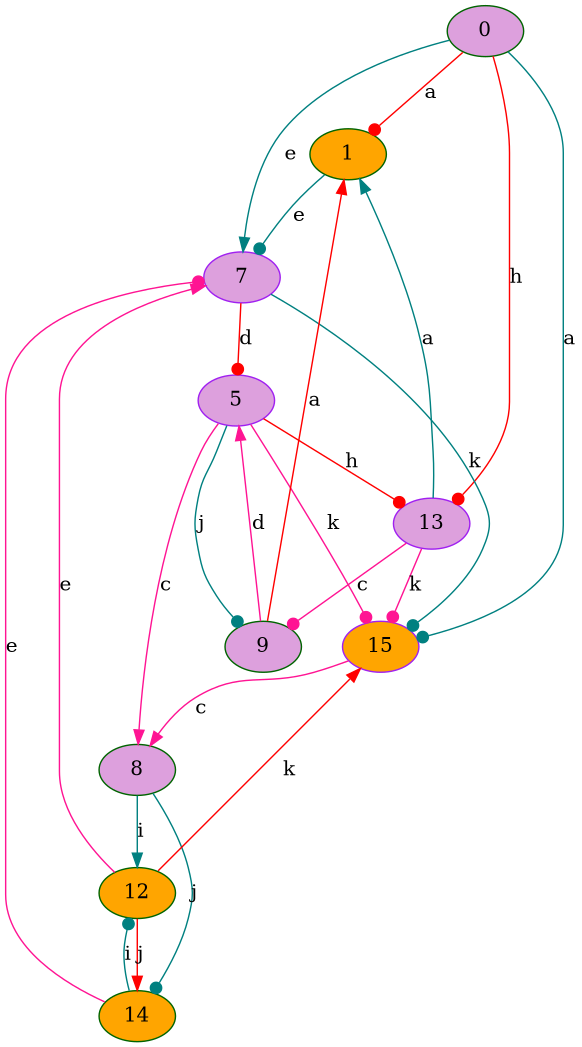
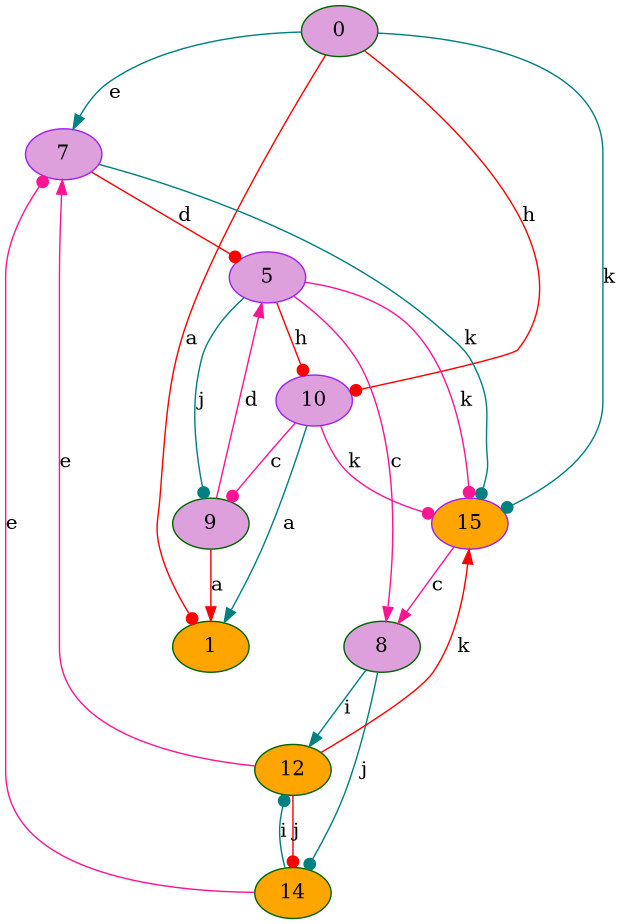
edge "1" -> "7": removed, label "e"
edge "0" -> "15": label "a" -> "k"
node "13": label "13" -> "10"
edge "12" -> "14": arrowhead normal -> dot
